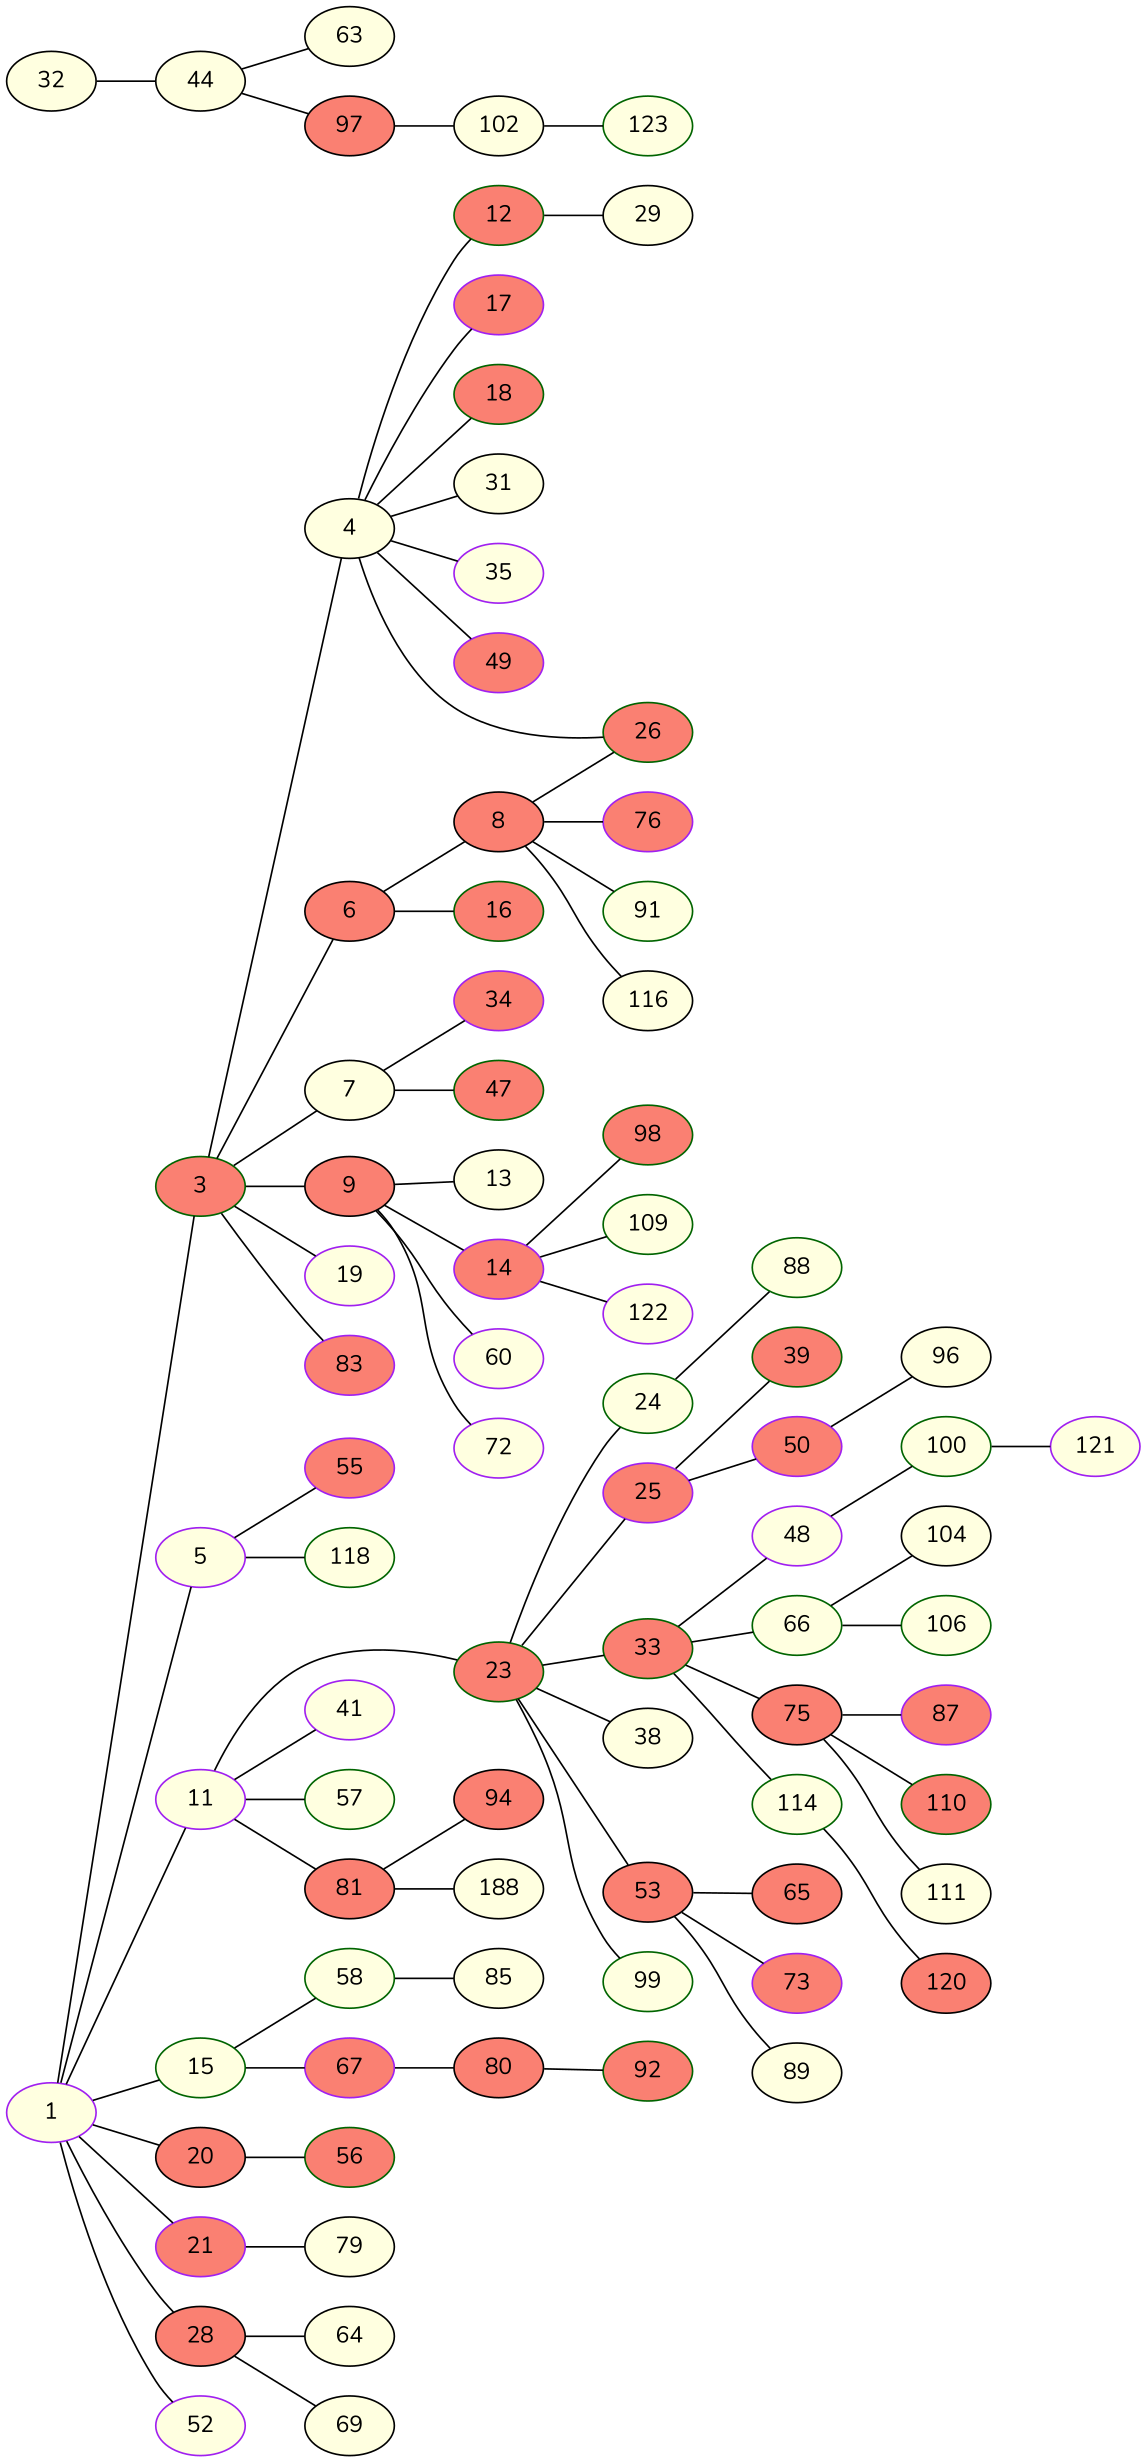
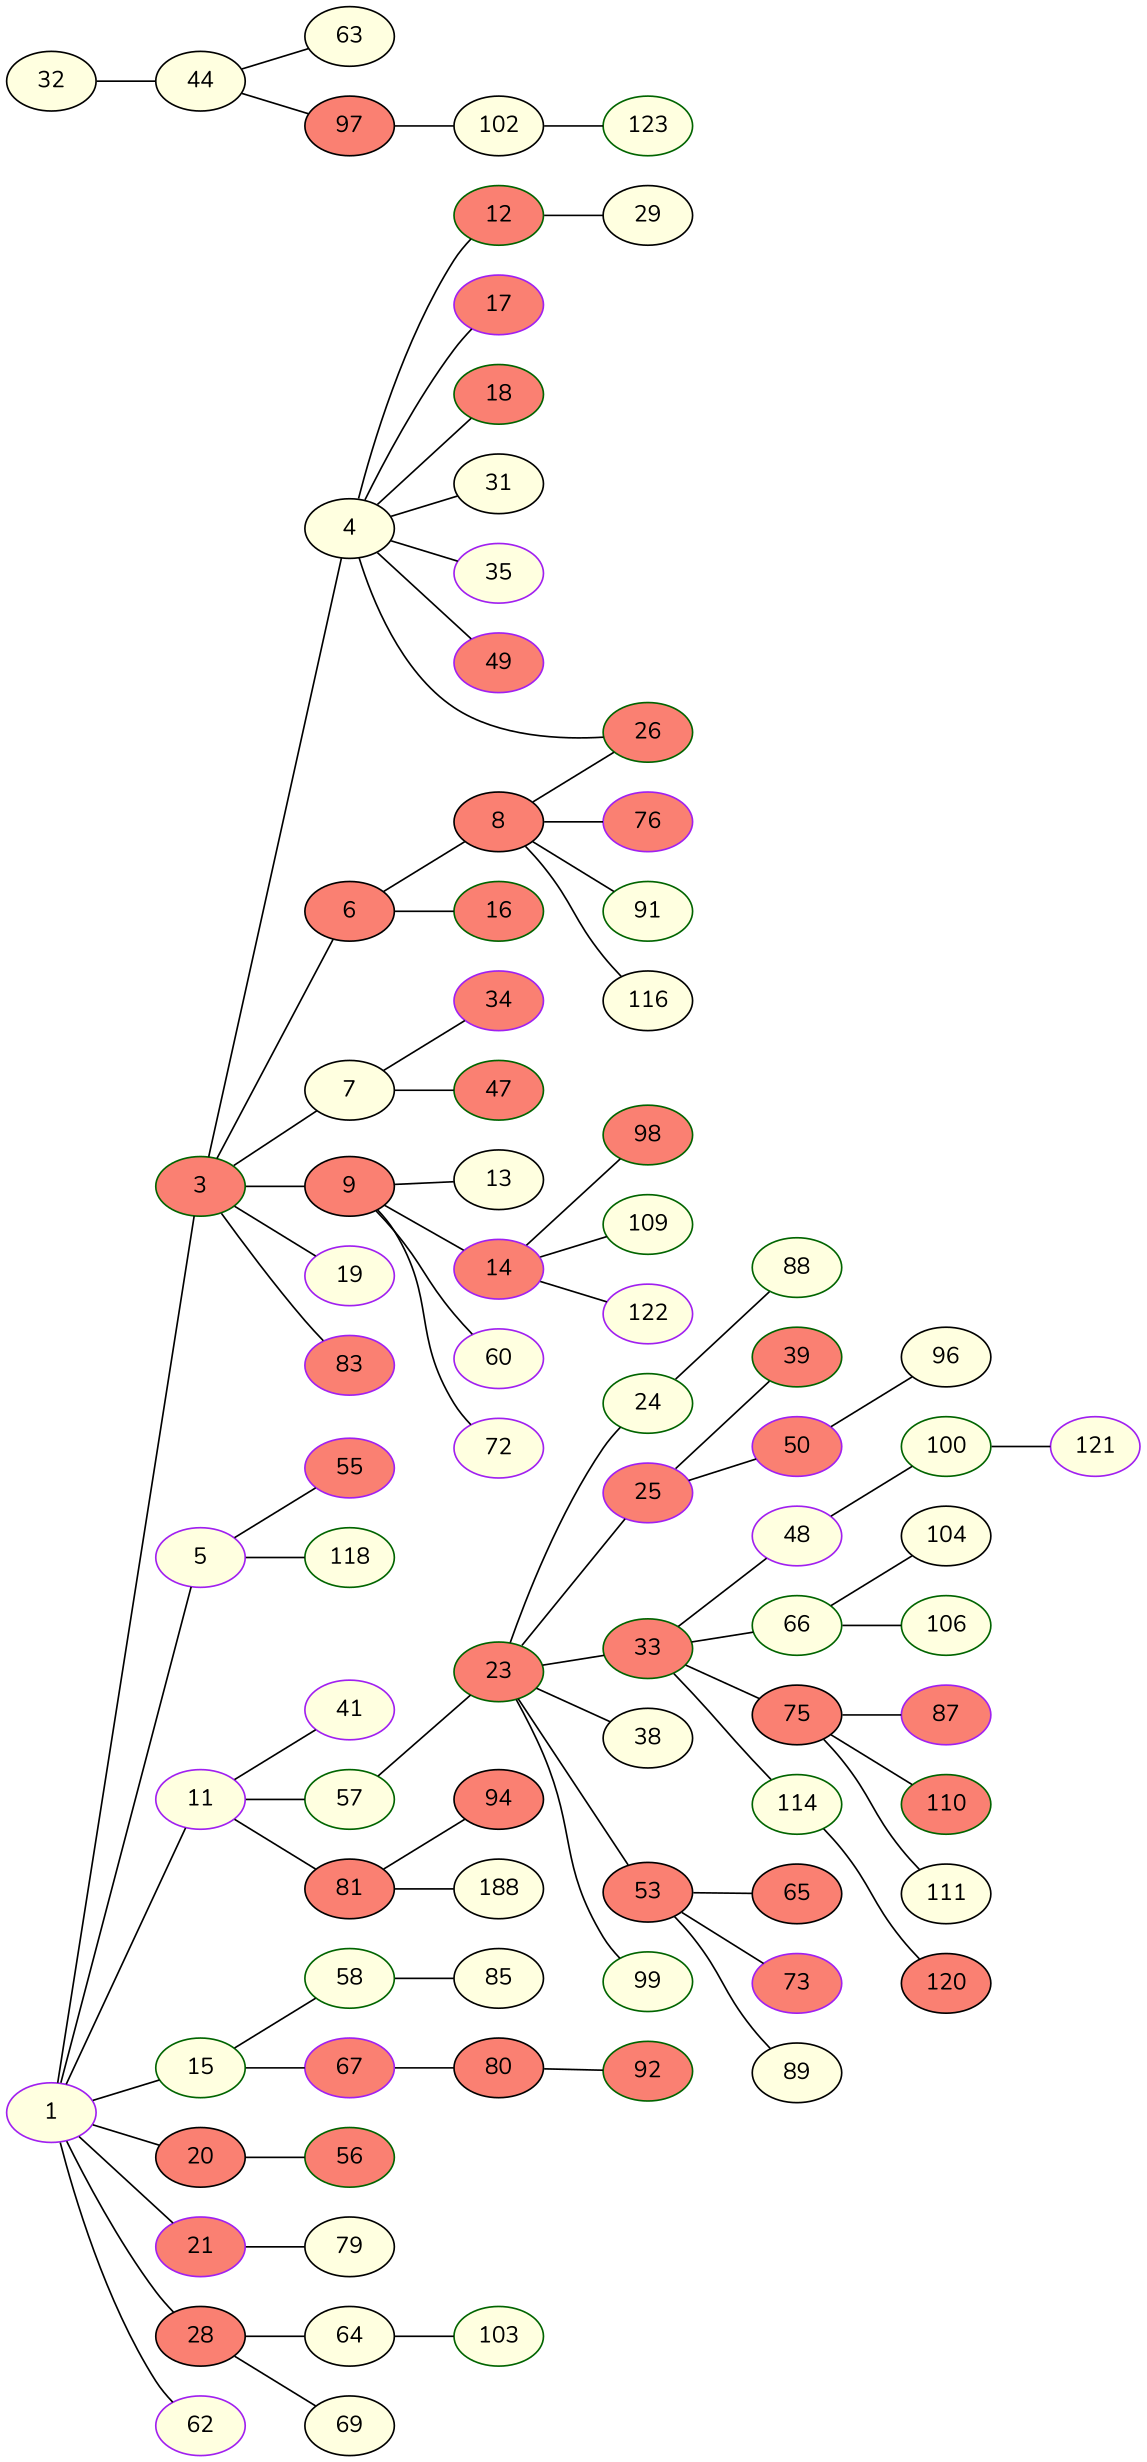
edge "23" -- "11": now "23" -- "57"
node "103": added
node "52": label "52" -> "62"
